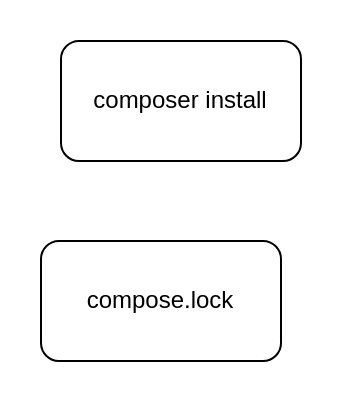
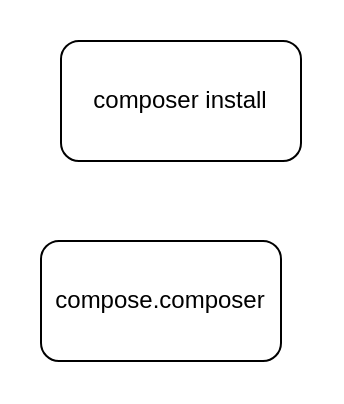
node "compose.lock": label "compose.lock" -> "compose.composer"
